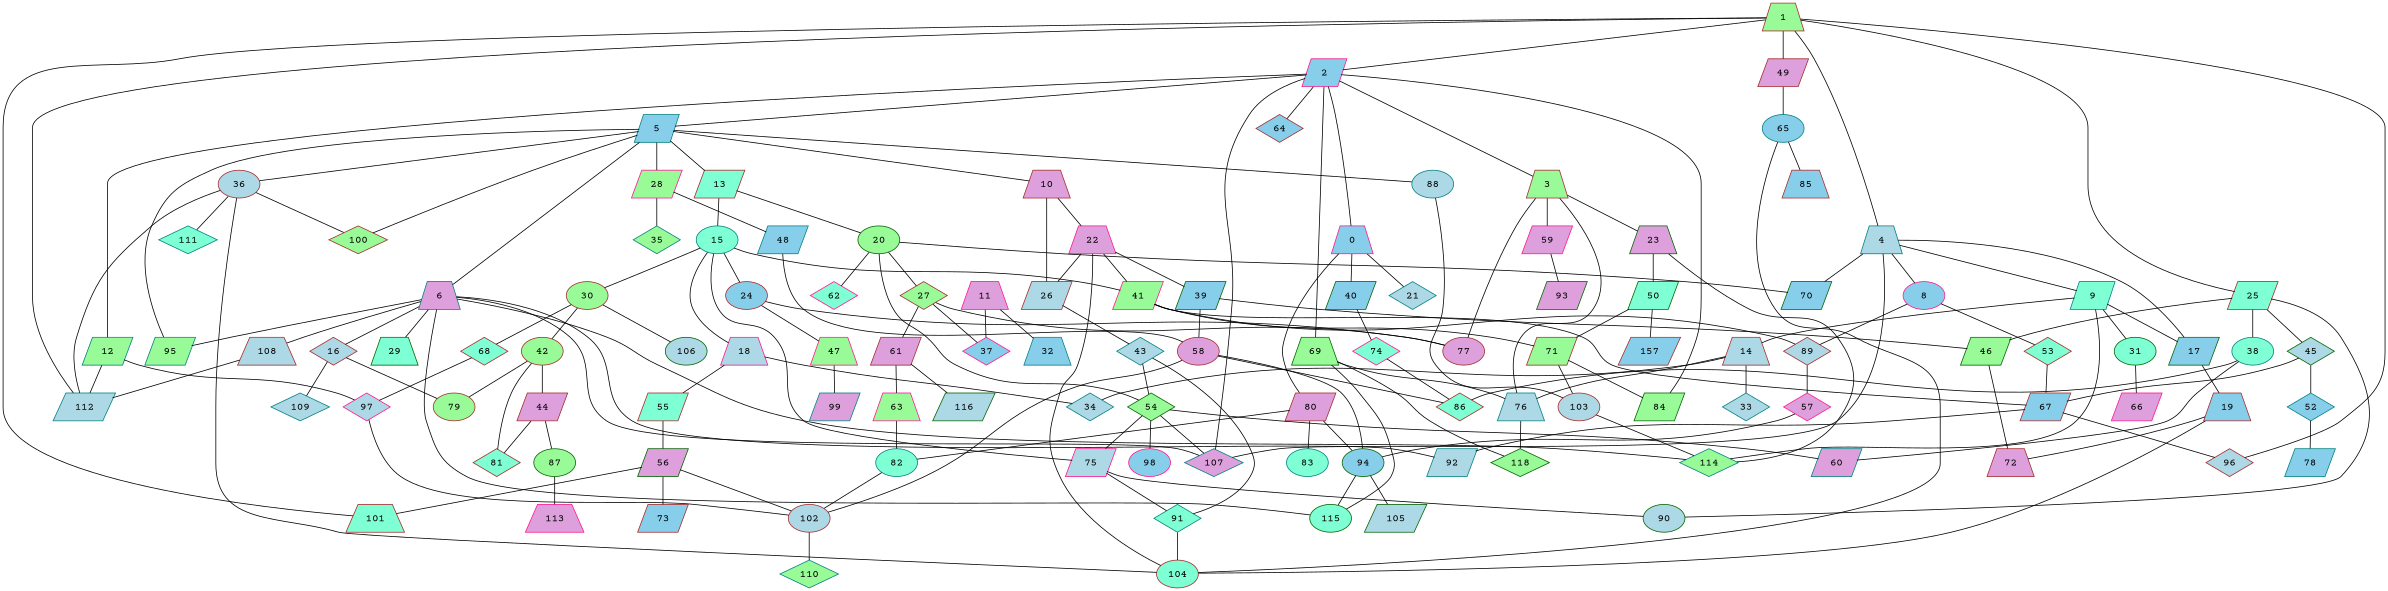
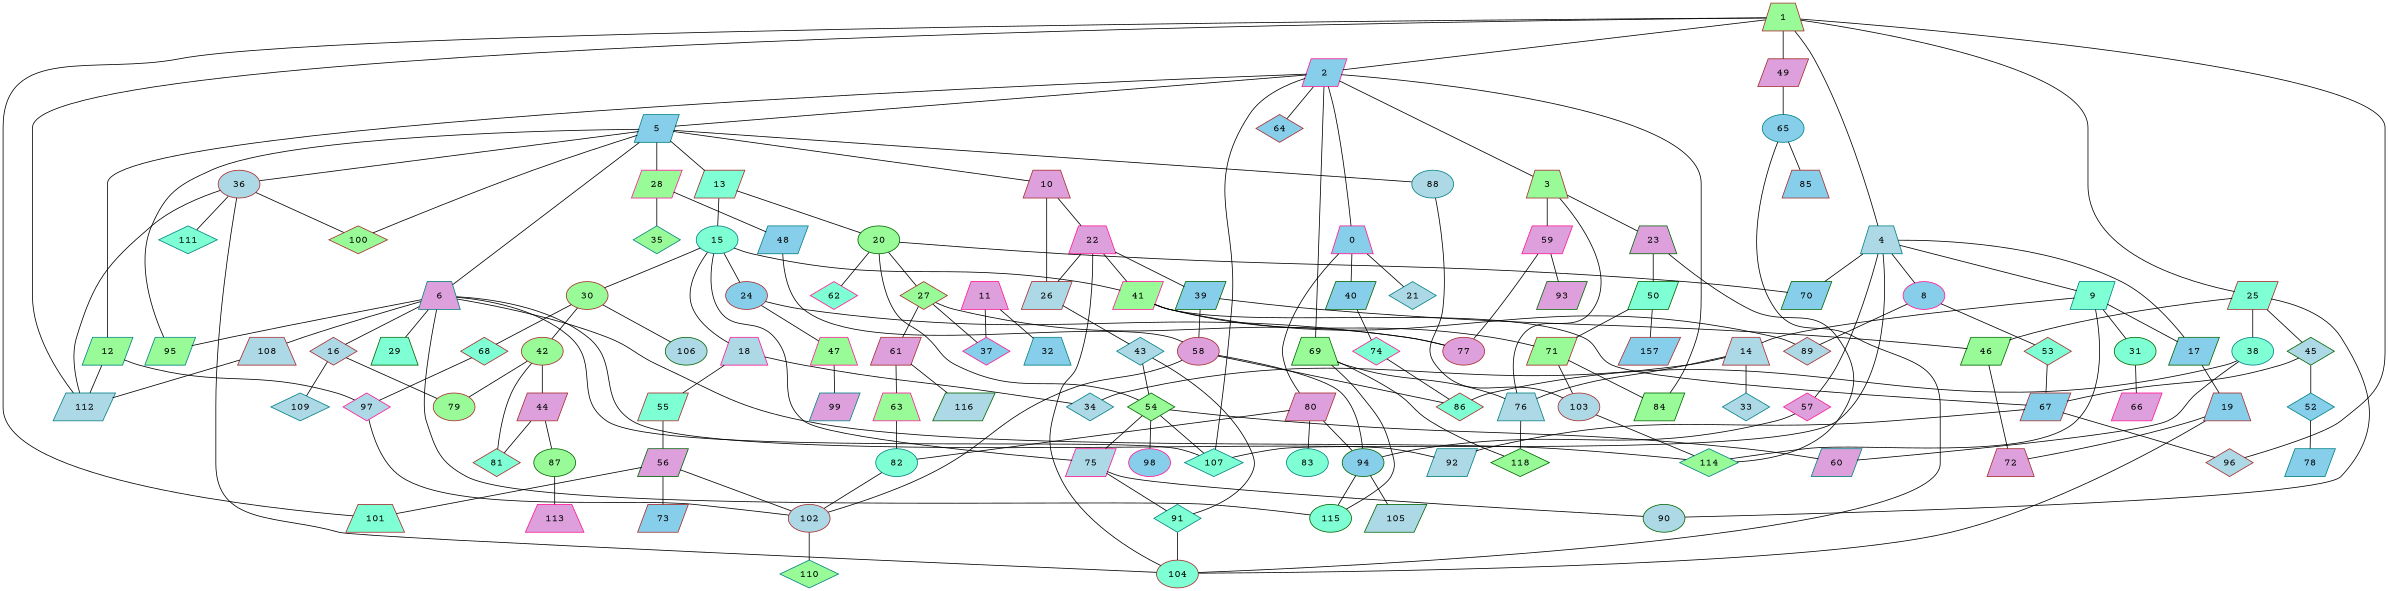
edge "3" -- "77": now "59" -- "77"
edge "89" -- "57": now "4" -- "57"
node "107": fillcolor plum -> aquamarine
